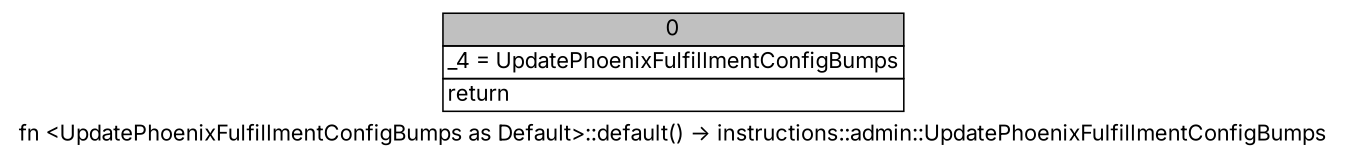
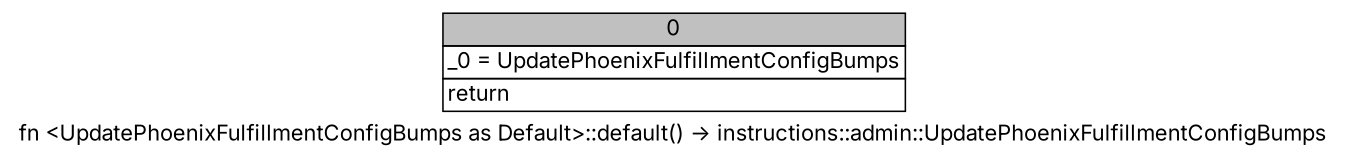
node "0": text "_4 = UpdatePhoenixFulfillmentConfigBumps" -> "_0 = UpdatePhoenixFulfillmentConfigBumps"
